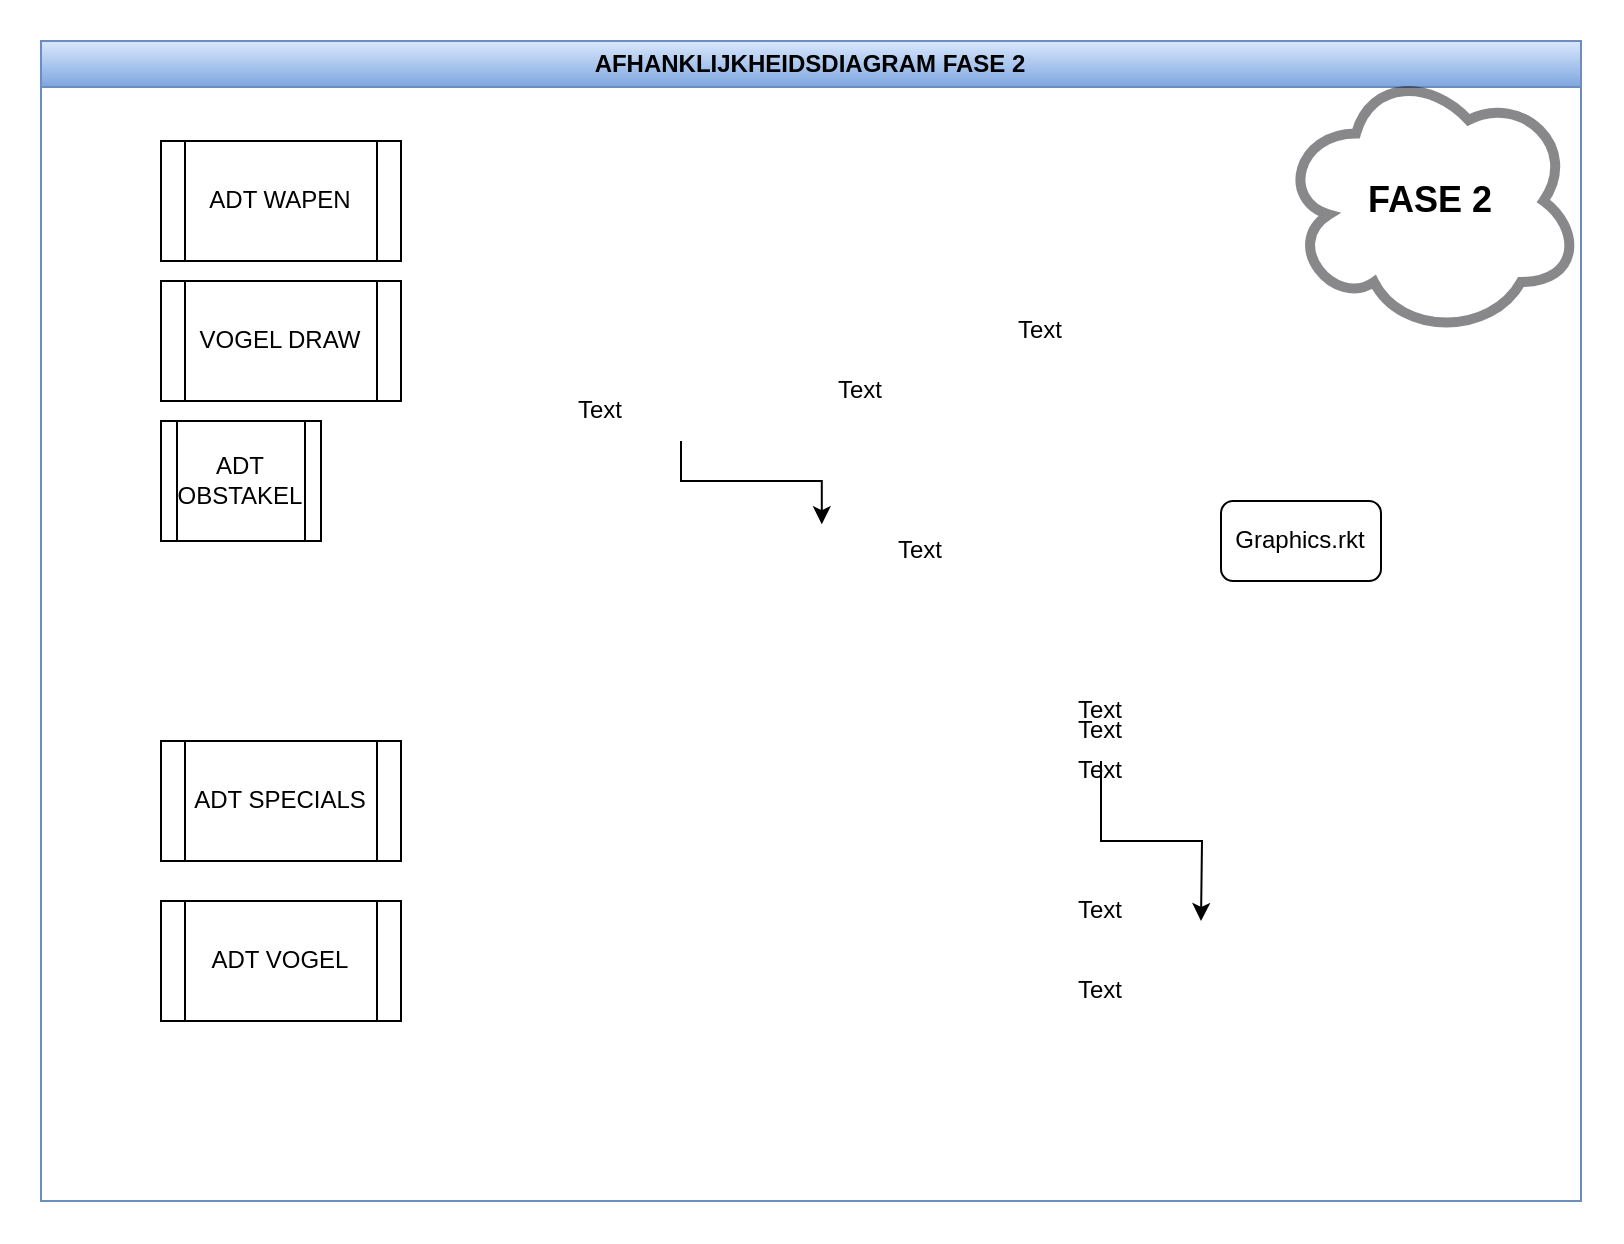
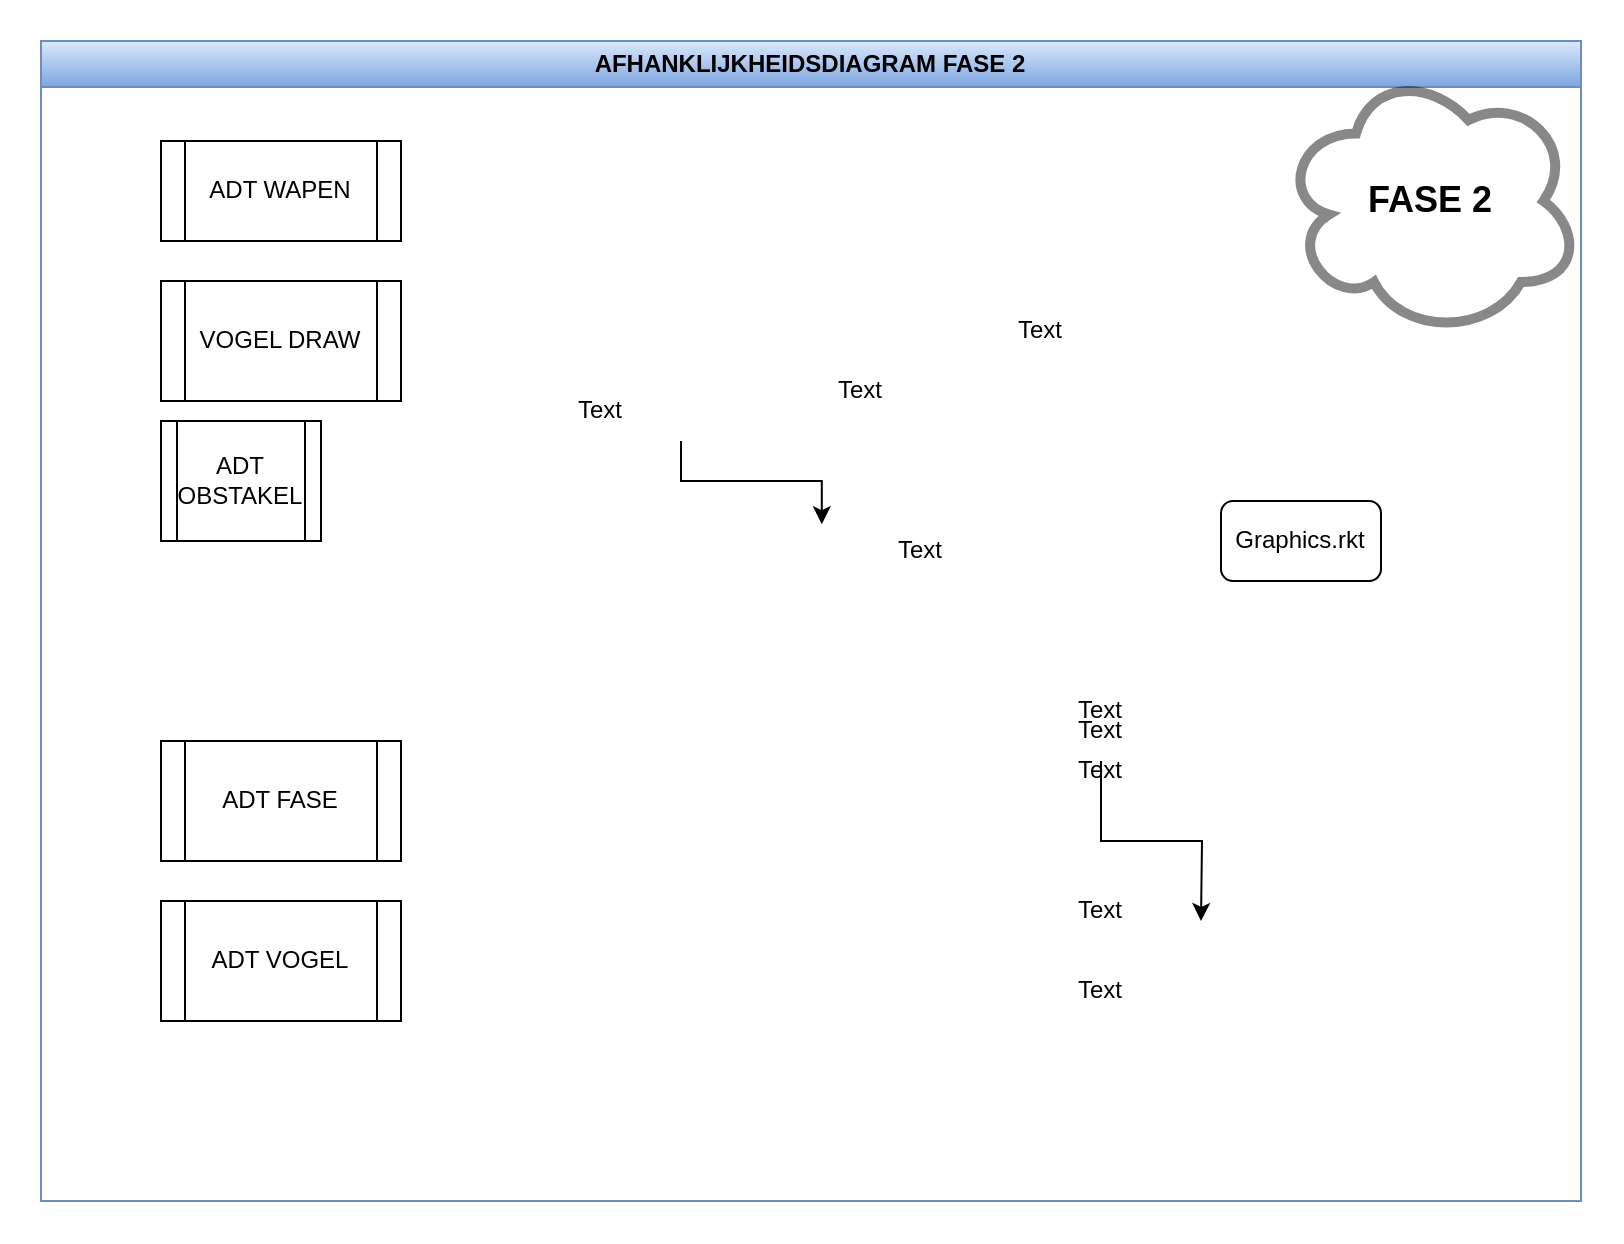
node "ADT WAPEN": size 240x120 -> 240x100
node "ADT SPECIALS": label "ADT SPECIALS" -> "ADT FASE"
